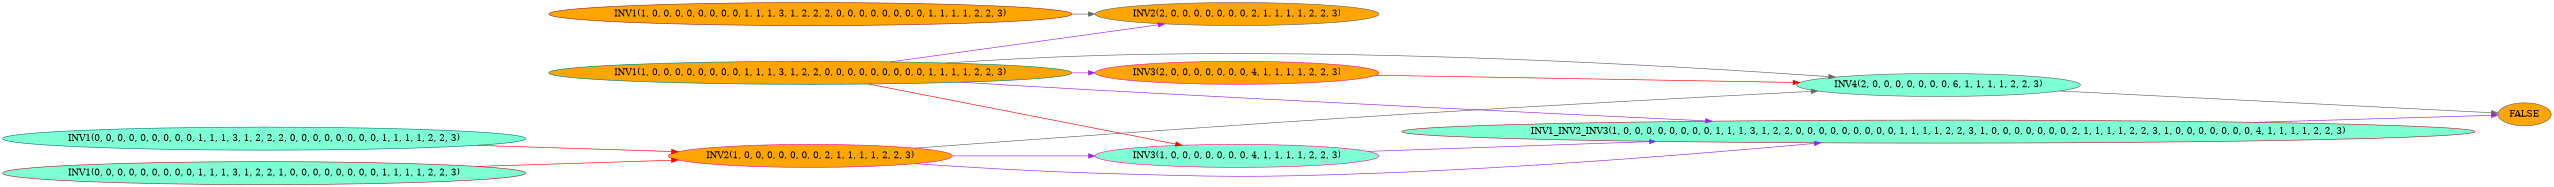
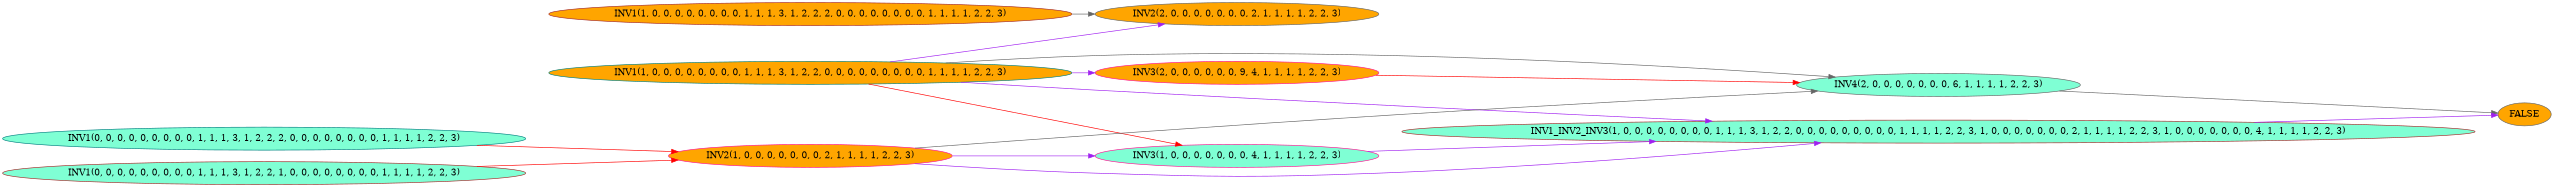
node "INV3(2, 0, 0, 0, 0, 0, 0, 0, 4, 1, 1, 1, 1, 2, 2, 3)": label "INV3(2, 0, 0, 0, 0, 0, 0, 0, 4, 1, 1, 1, 1, 2, 2, 3)" -> "INV3(2, 0, 0, 0, 0, 0, 0, 9, 4, 1, 1, 1, 1, 2, 2, 3)"
